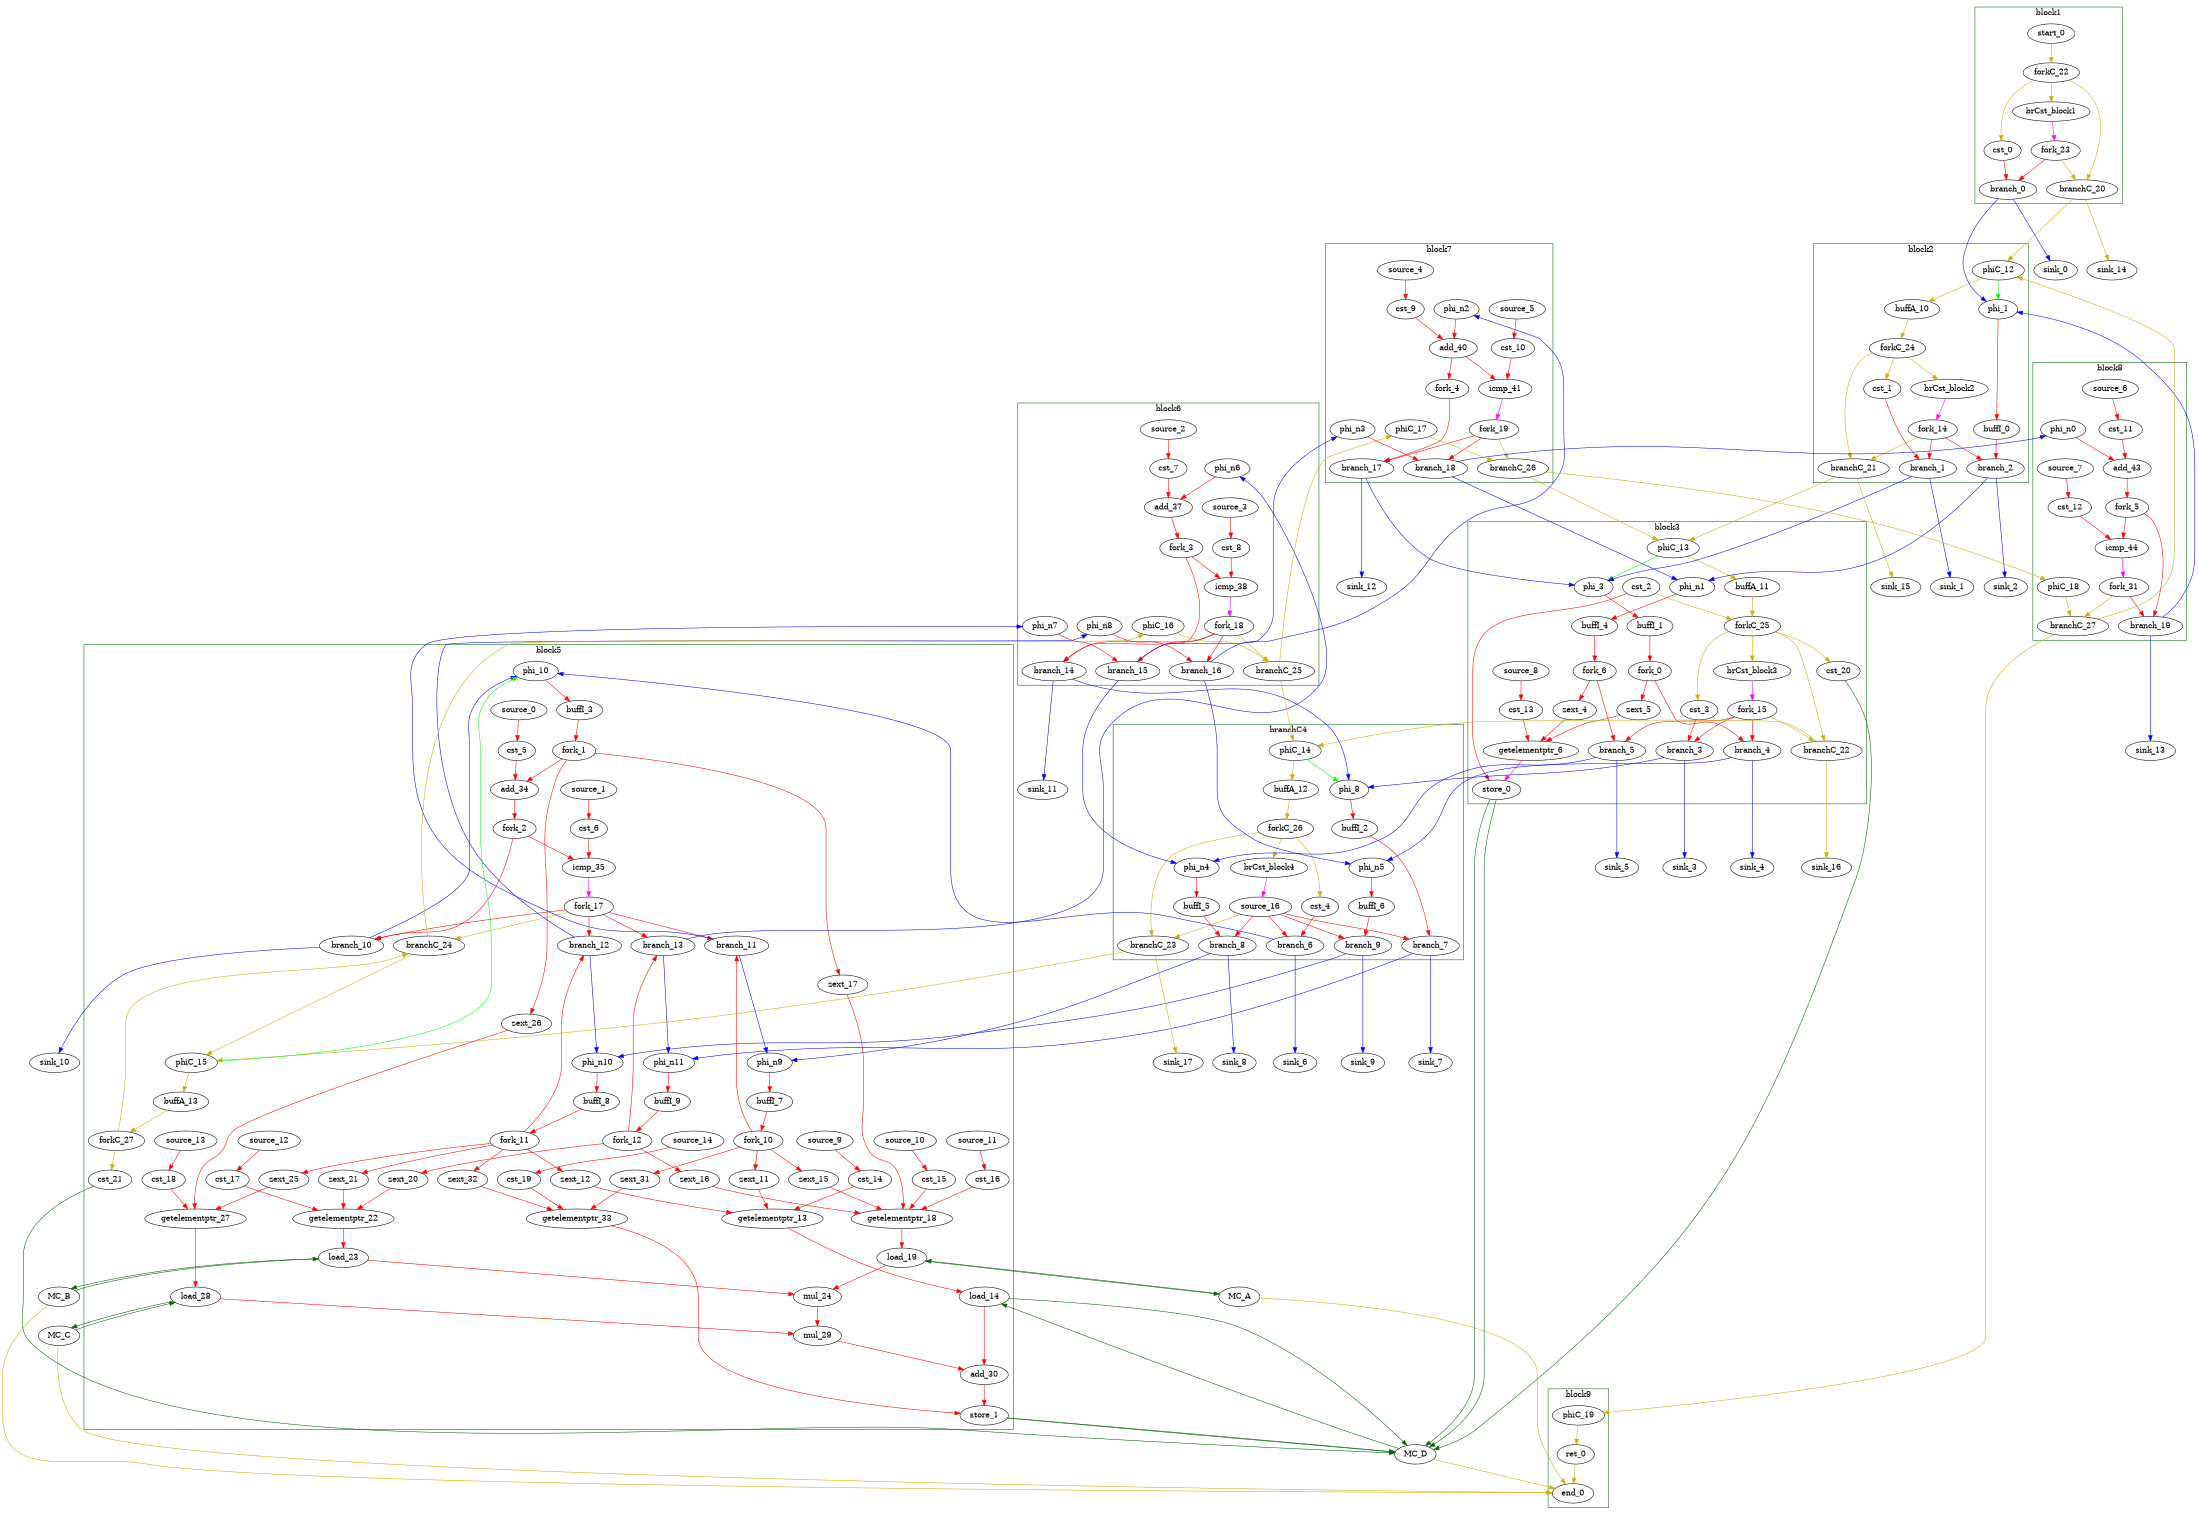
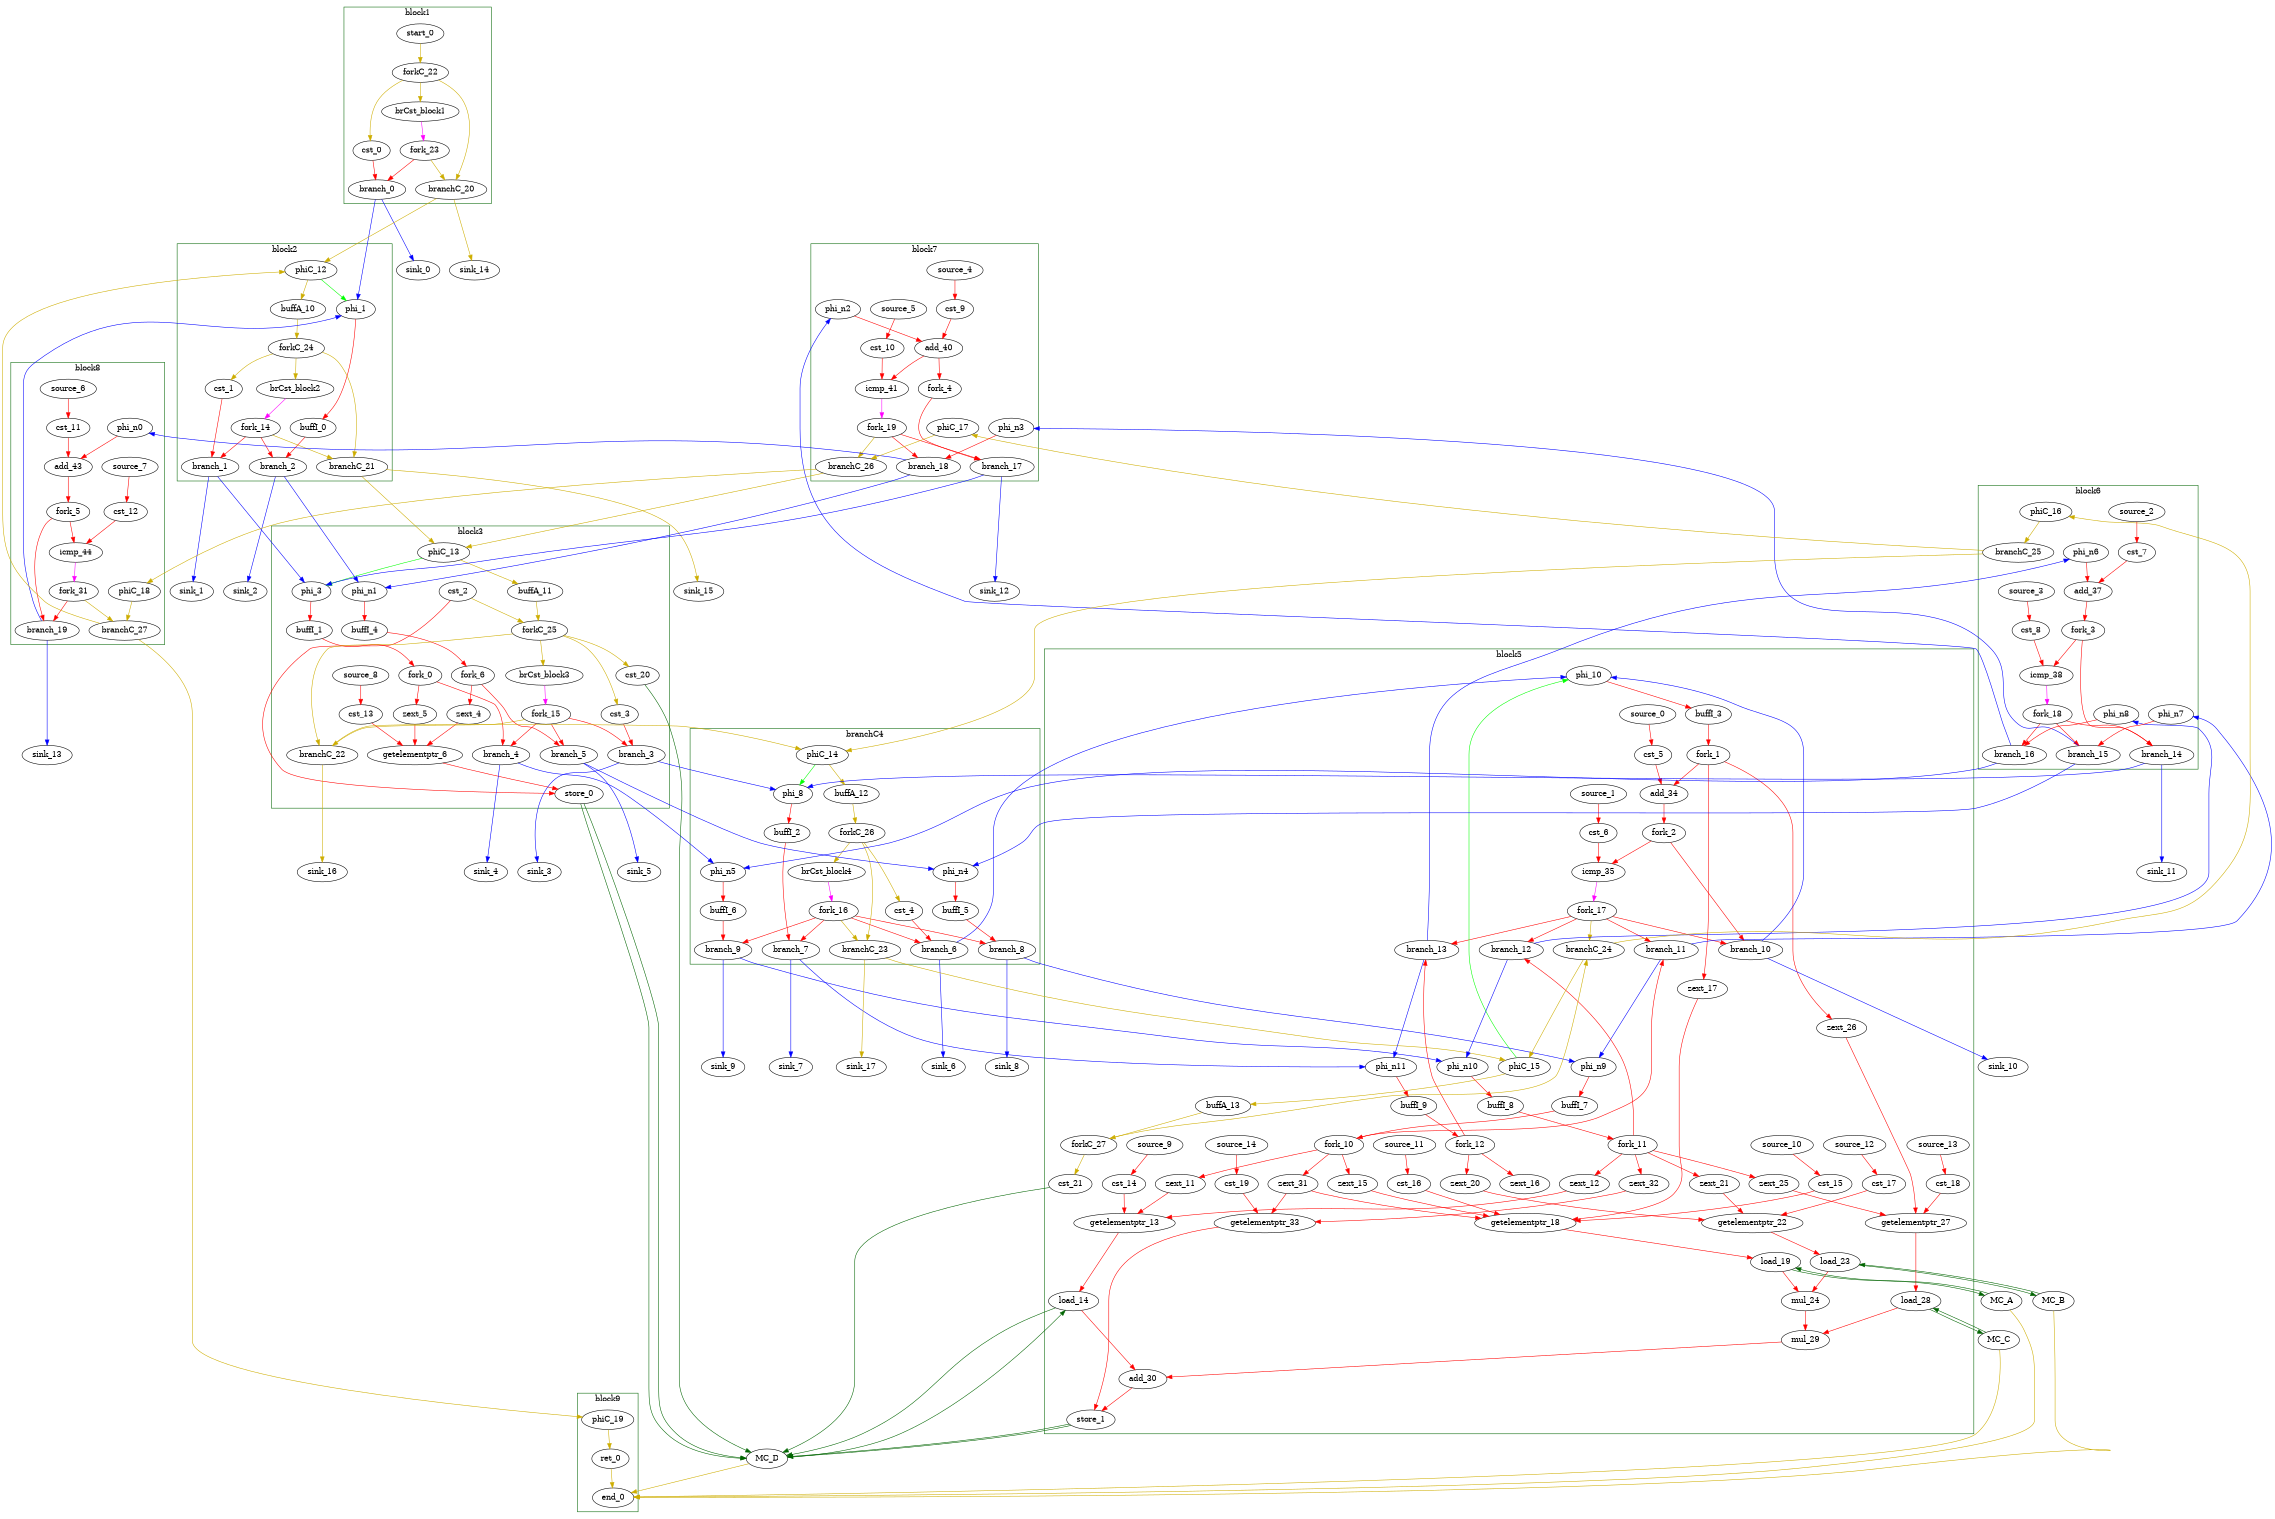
edge "fork_18" -> "branchC_25": removed
edge "getelementptr_6" -> "store_0": color magenta -> red
node "source_16": label "source_16" -> "fork_16"
edge "zext_16" -> "getelementptr_18": now "zext_31" -> "getelementptr_18"
